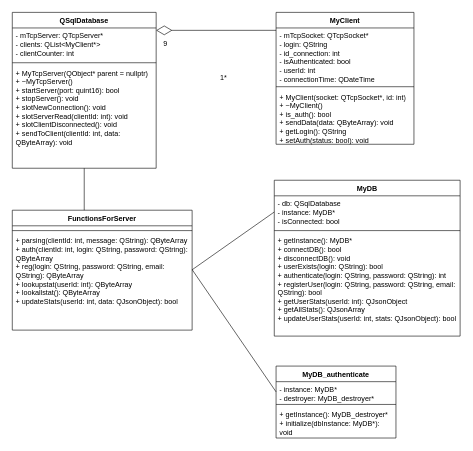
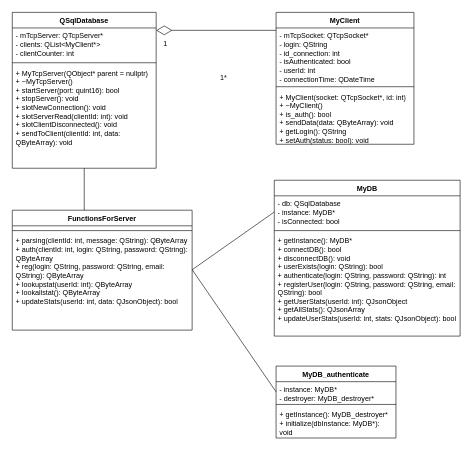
node "9": label "9" -> "1"
